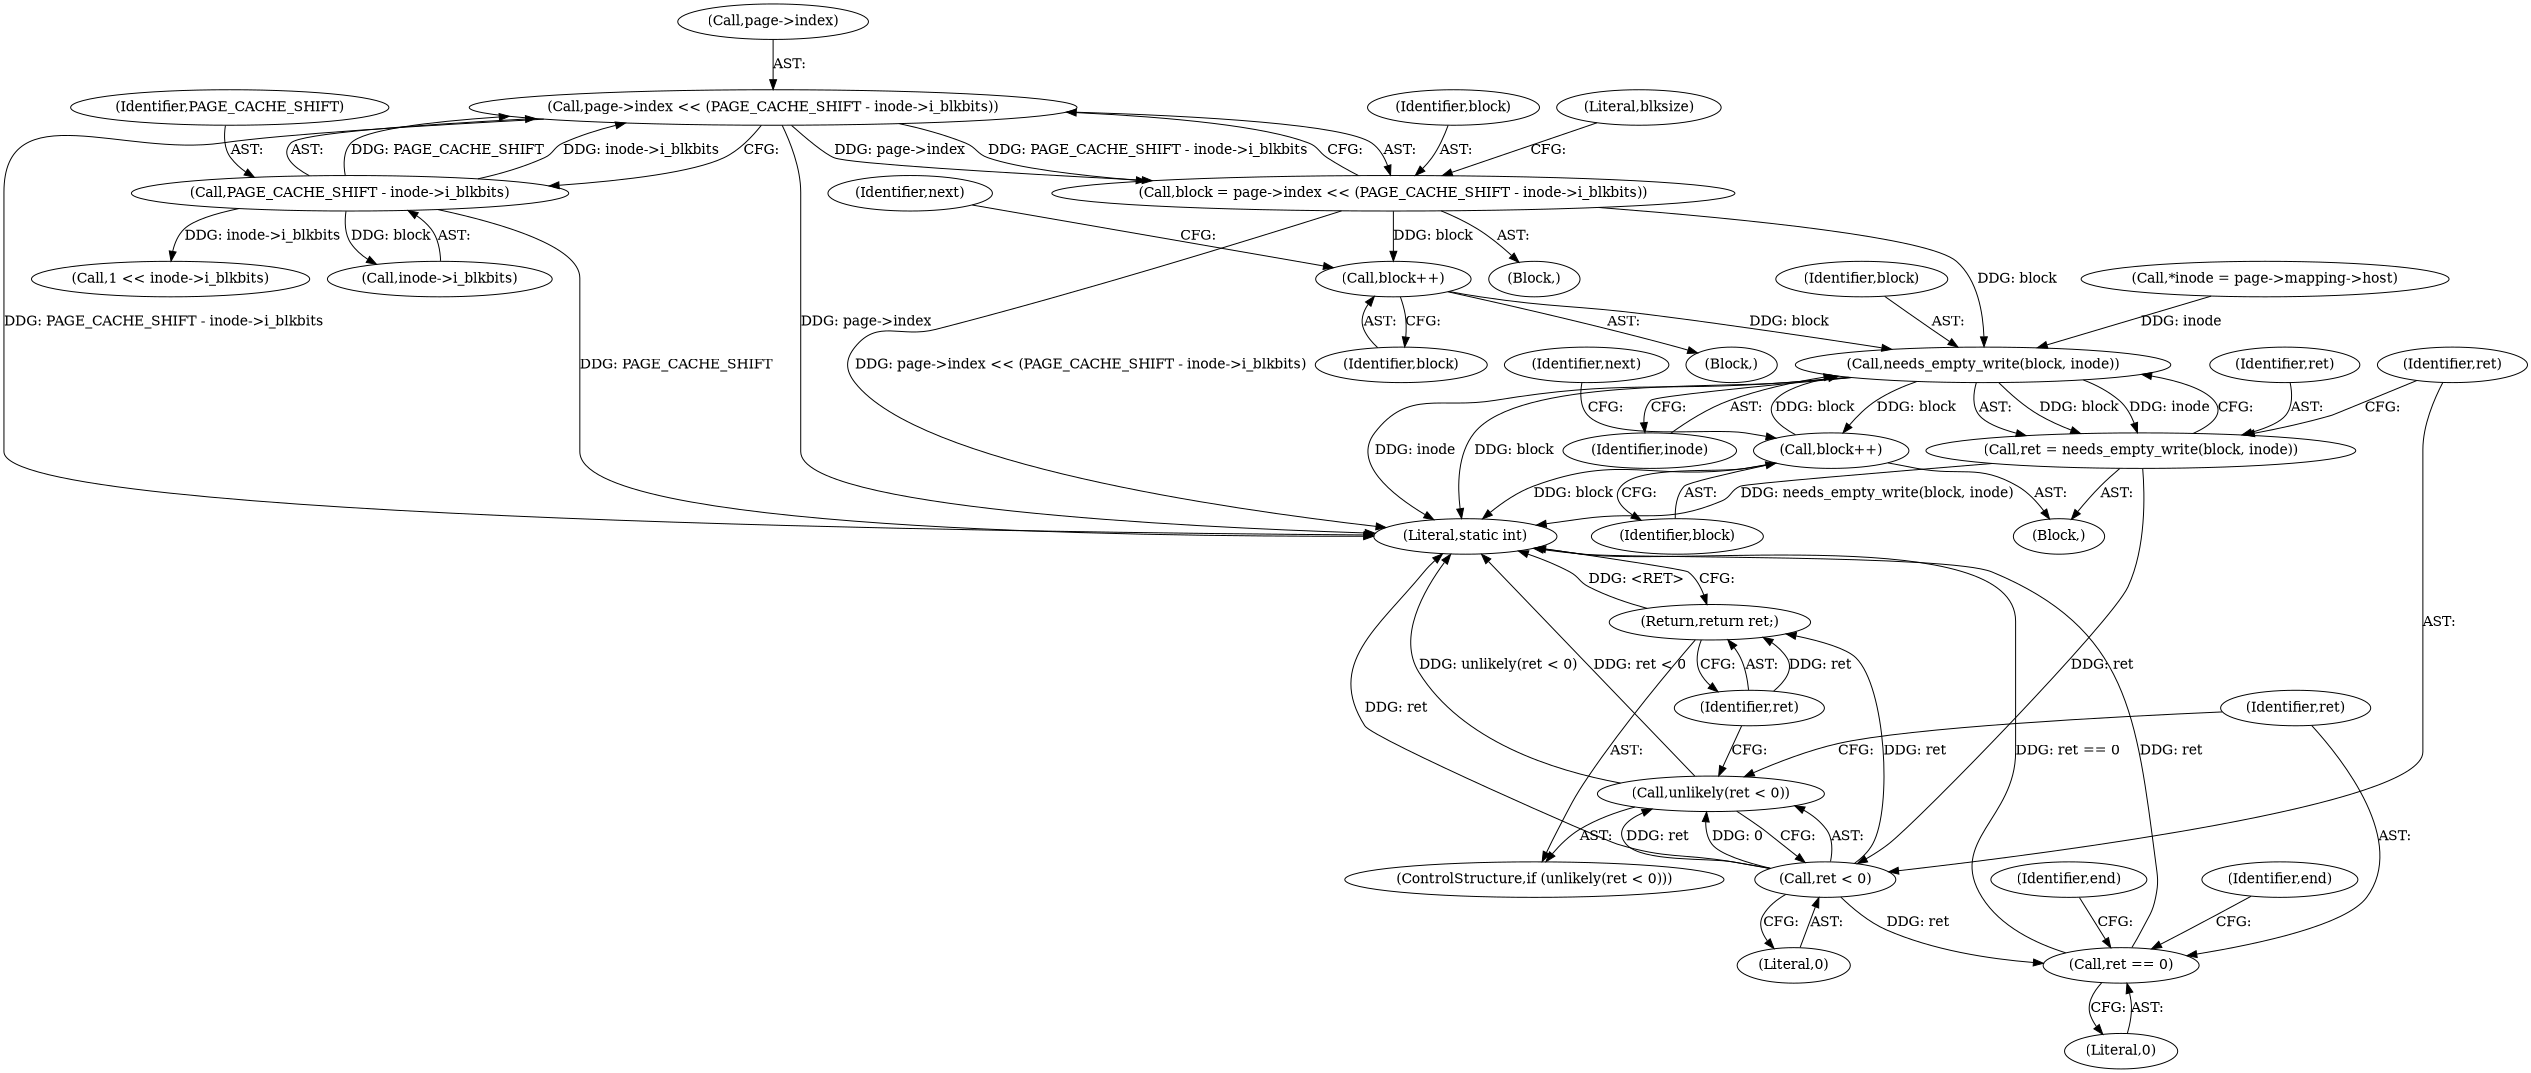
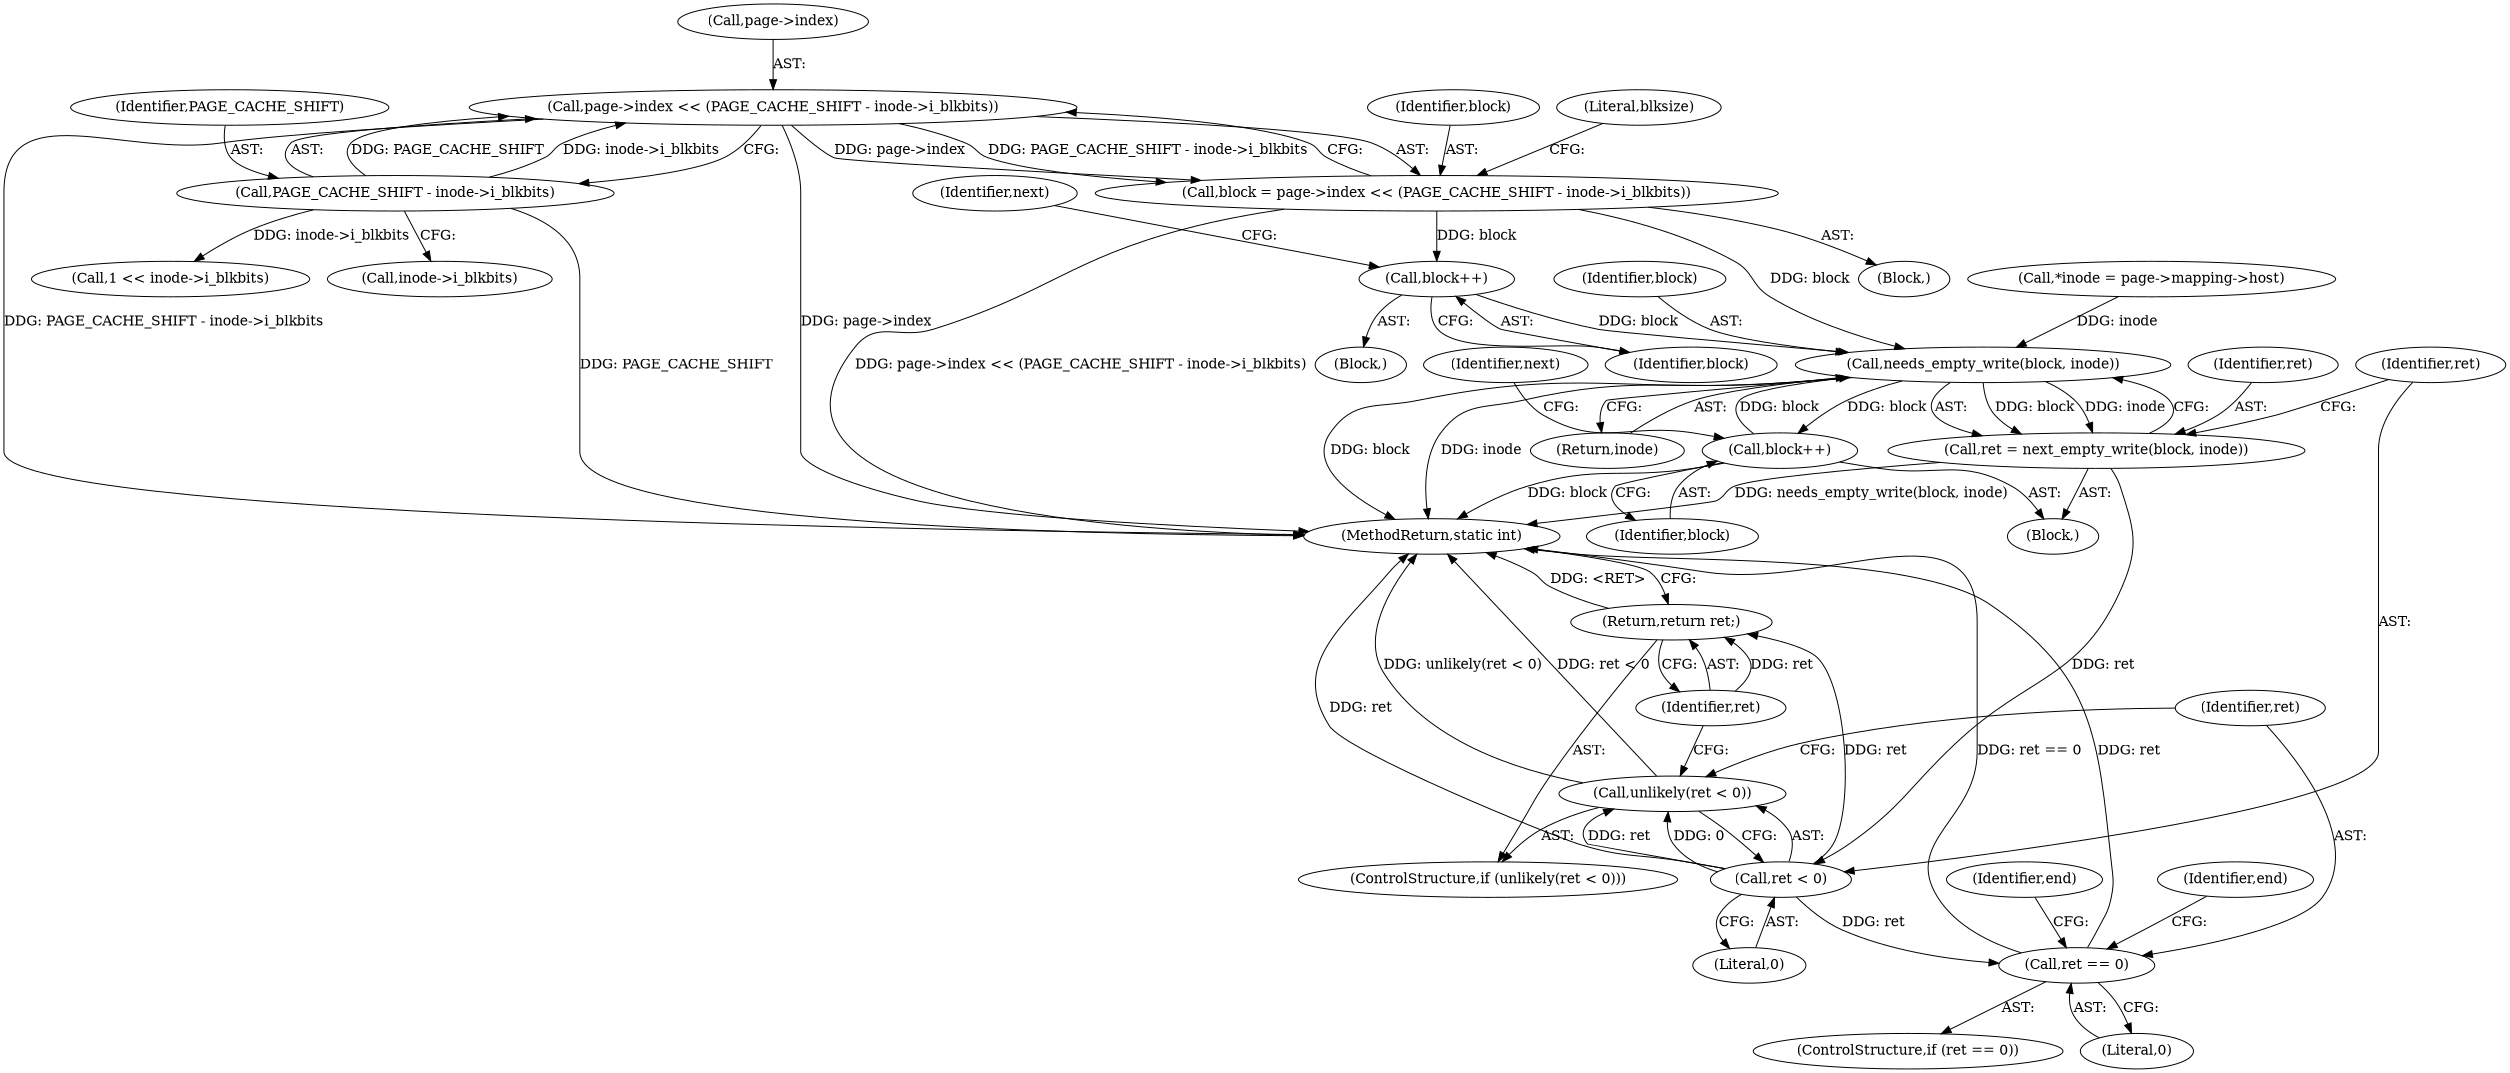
edge "(Call,inode->i_blkbits)" -> "(Call,PAGE_CACHE_SHIFT - inode->i_blkbits)": removed, label "AST:"
edge "(Call,PAGE_CACHE_SHIFT - inode->i_blkbits)" -> "(Call,inode->i_blkbits)": label "DDG: block" -> "CFG: "
node "(Identifier,inode)": label "(Identifier,inode)" -> "(Return,inode)"
node "(Call,ret = needs_empty_write(block, inode))": label "(Call,ret = needs_empty_write(block, inode))" -> "(Call,ret = next_empty_write(block, inode))"
node "(Literal,static int)": label "(Literal,static int)" -> "(MethodReturn,static int)"
node "(ControlStructure,if (ret == 0))": added
